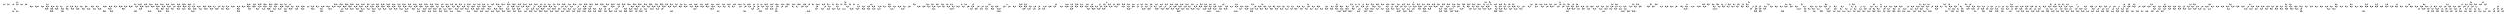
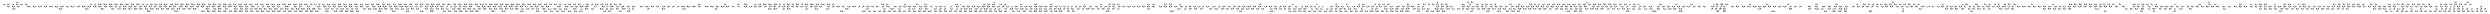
node "aabbb = abaab": removed
